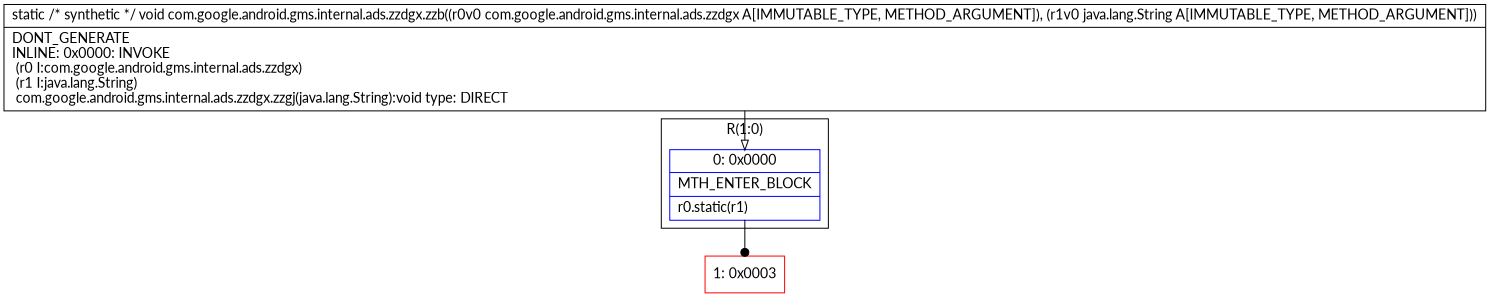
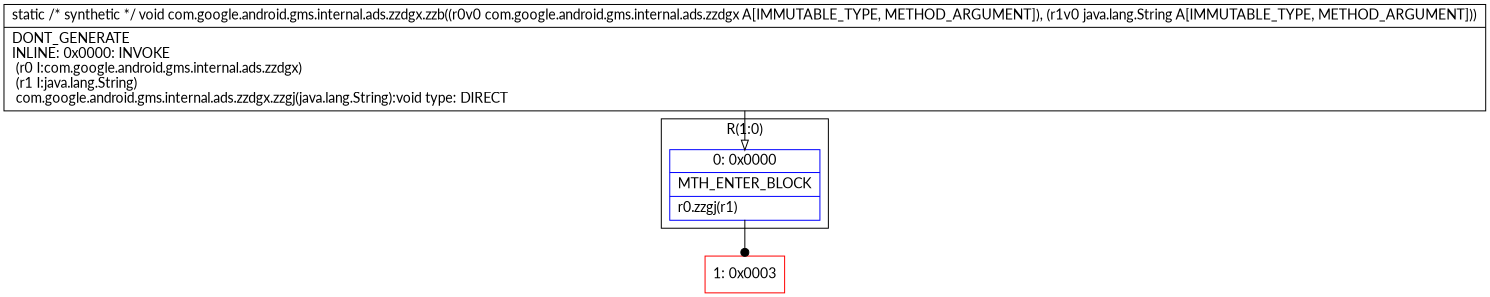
node "0: 0x0000": text "r0.static(r1)" -> "r0.zzgj(r1)"
